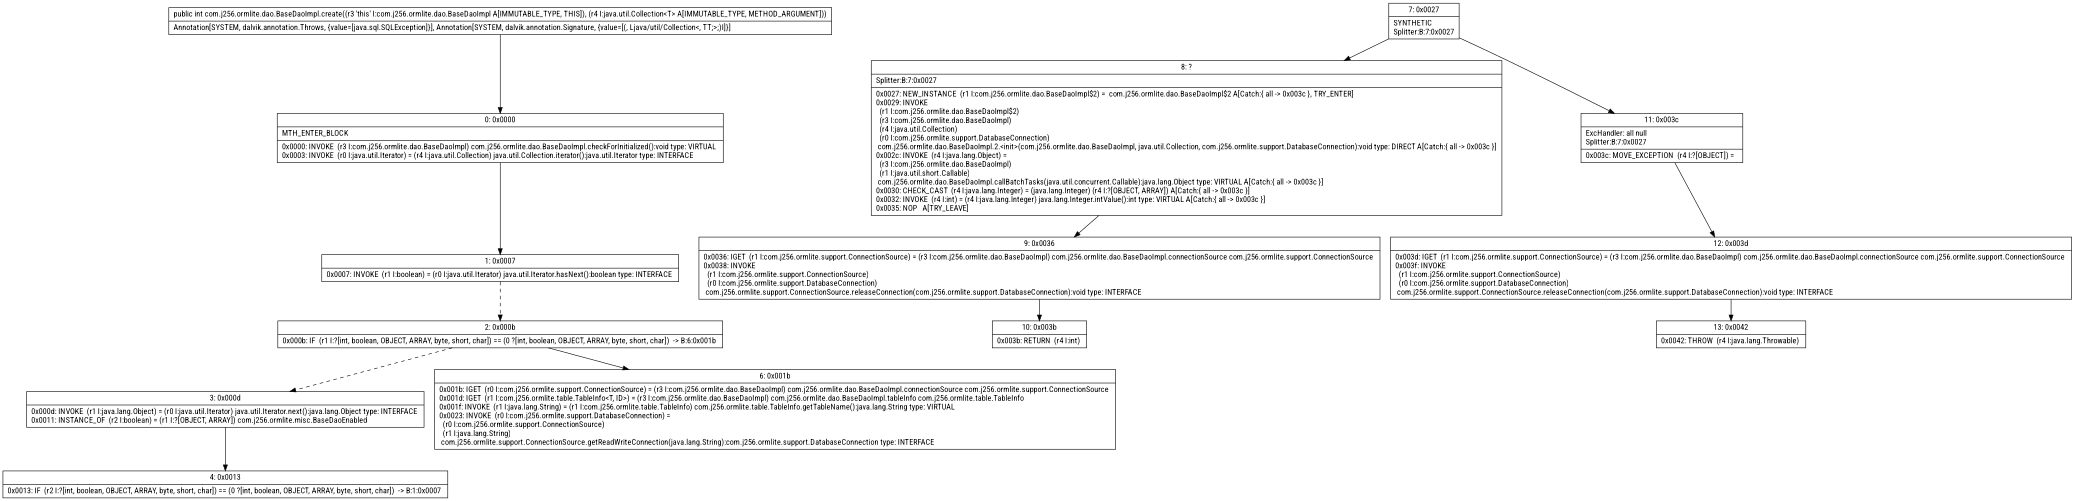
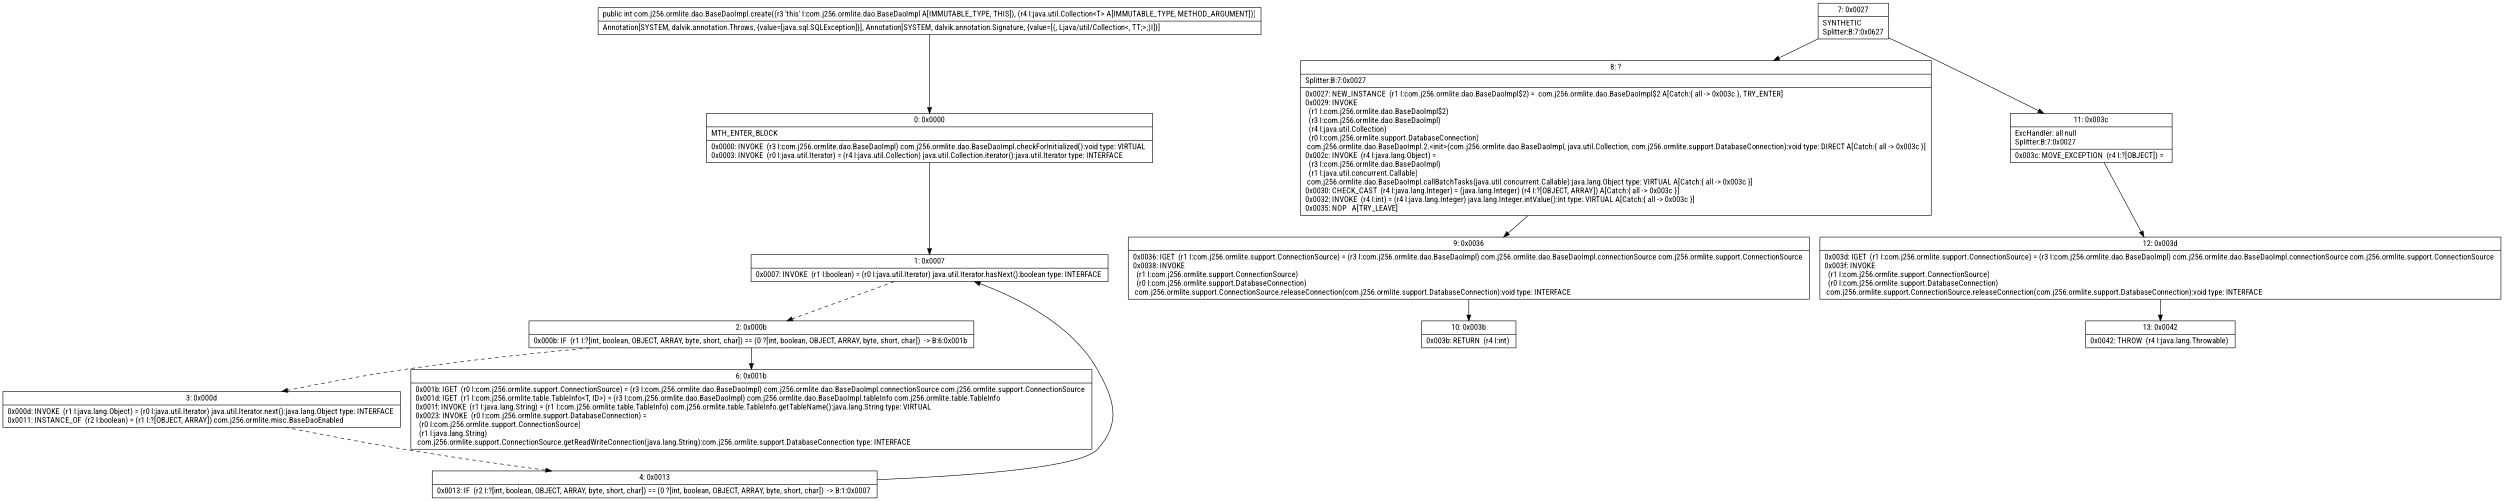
node "7: 0x0027": text "Splitter:B:7:0x0027" -> "Splitter:B:7:0x0627"
node "8: ?": text "(r1 I:java.util.short.Callable)" -> "(r1 I:java.util.concurrent.Callable)"
edge "4: 0x0013" -> "1: 0x0007": added
edge "3: 0x000d" -> "4: 0x0013": style solid -> dashed
